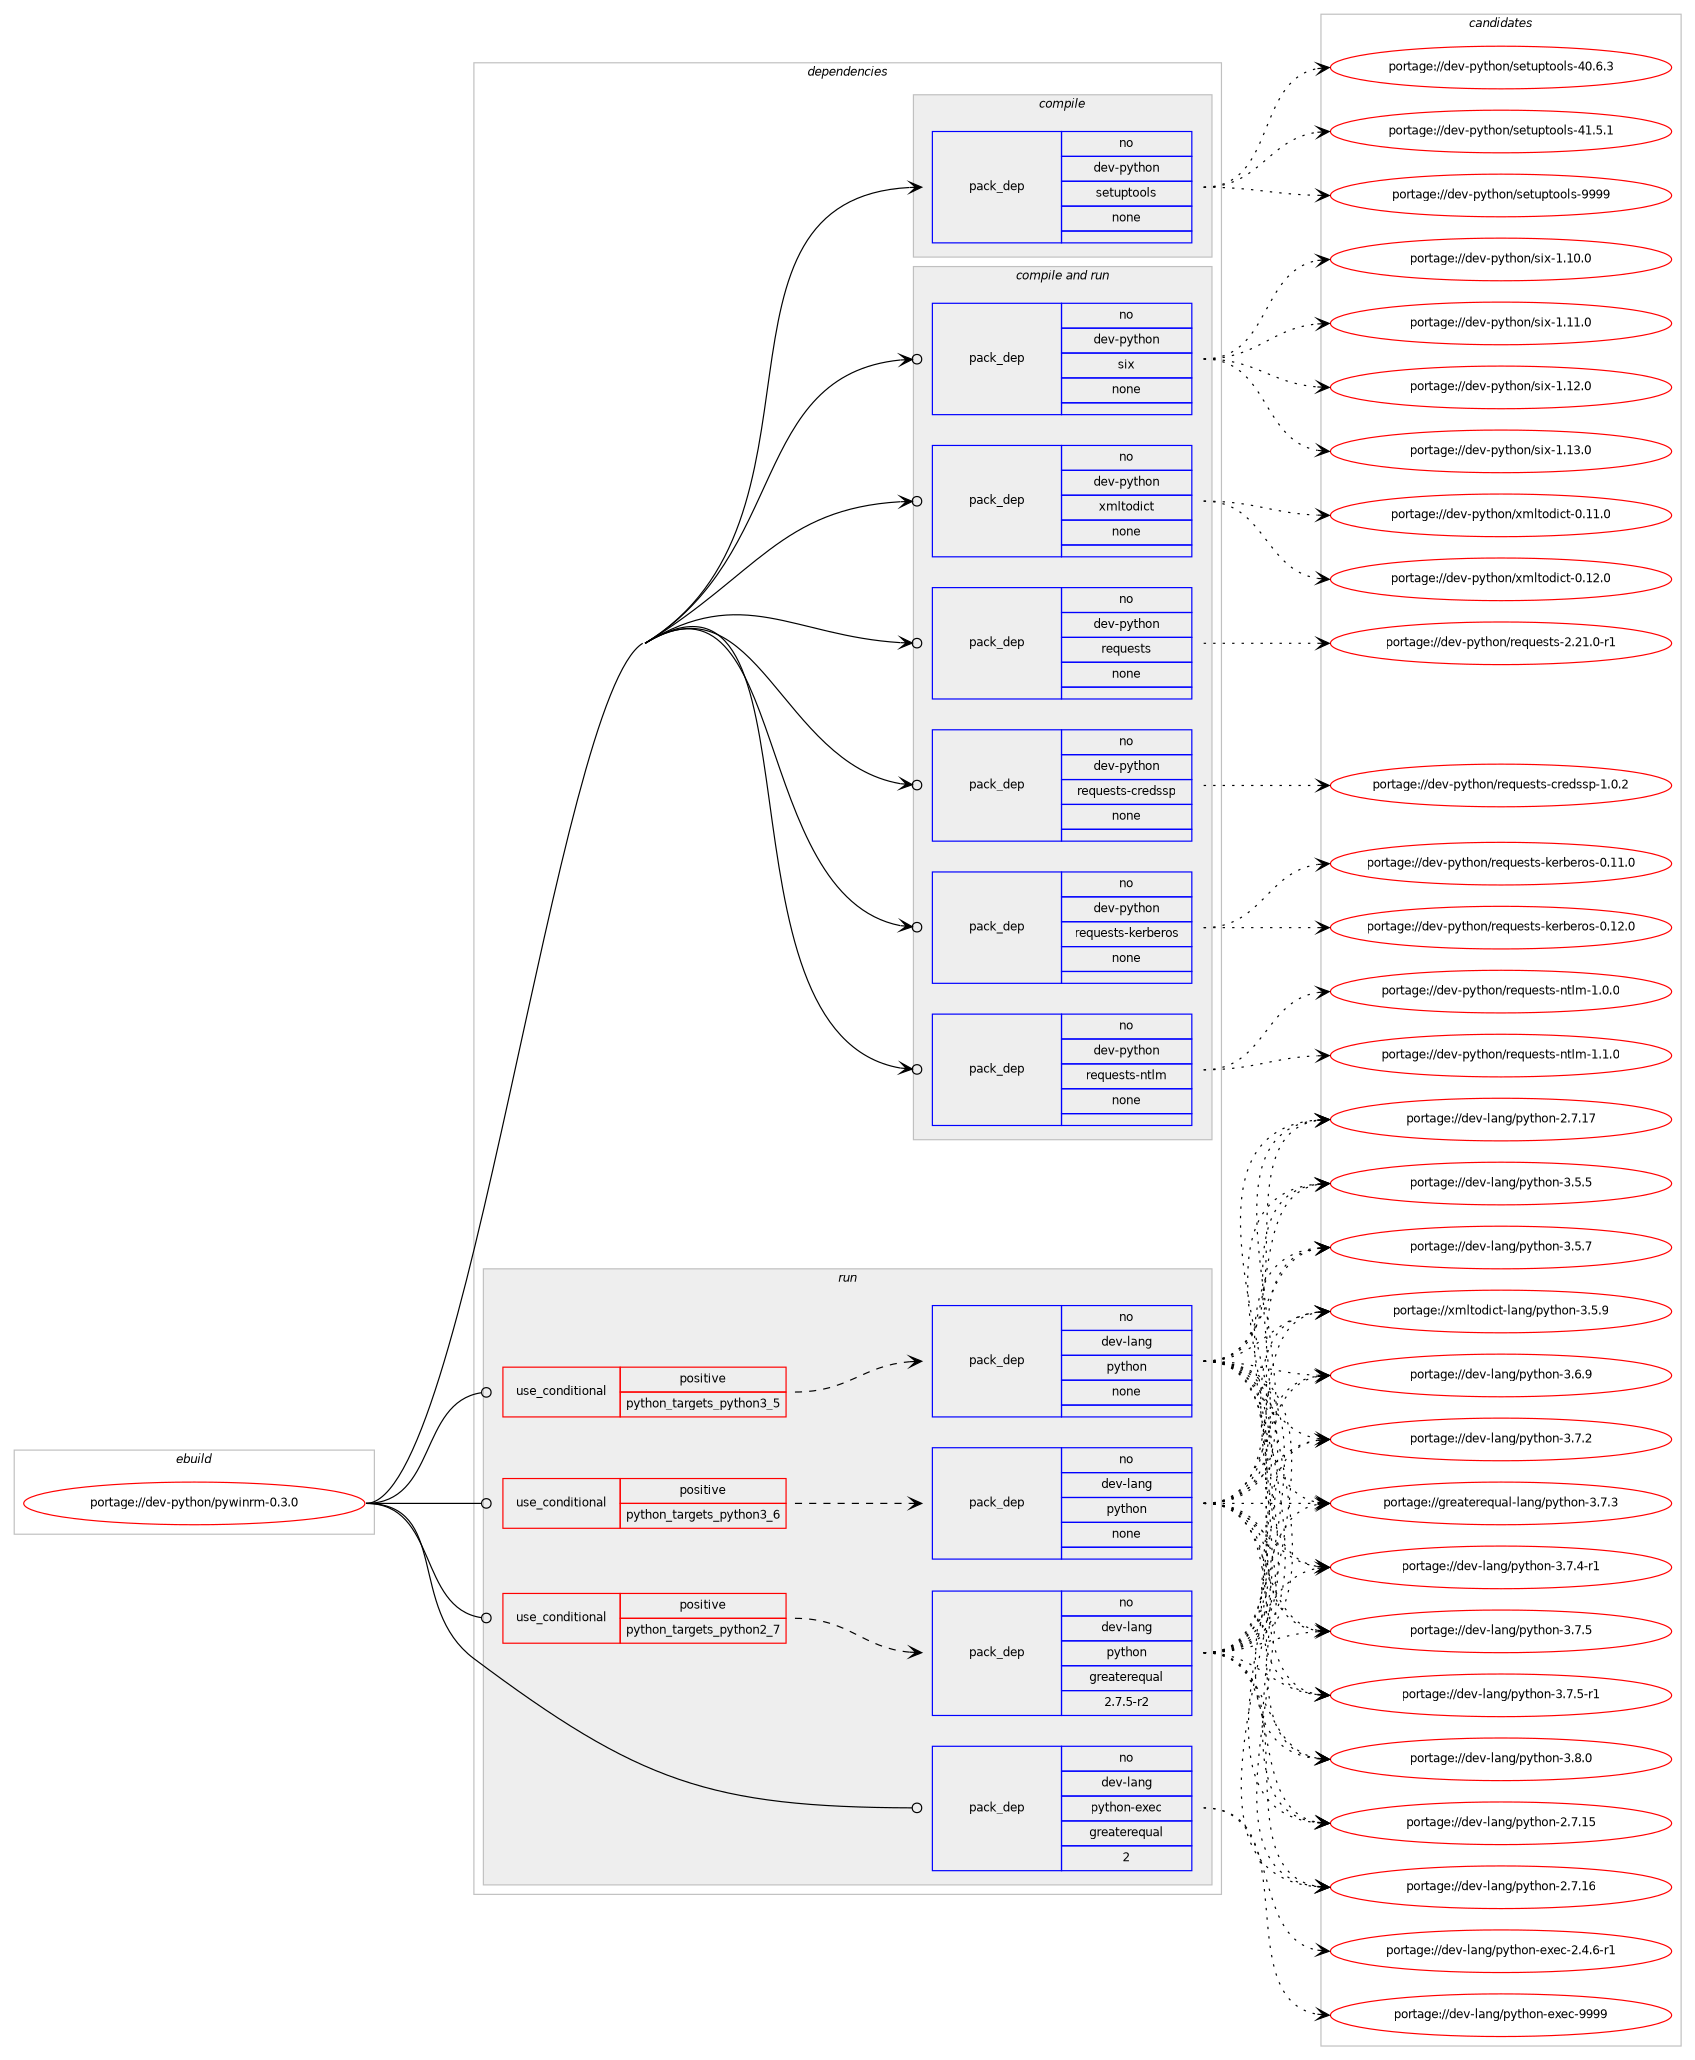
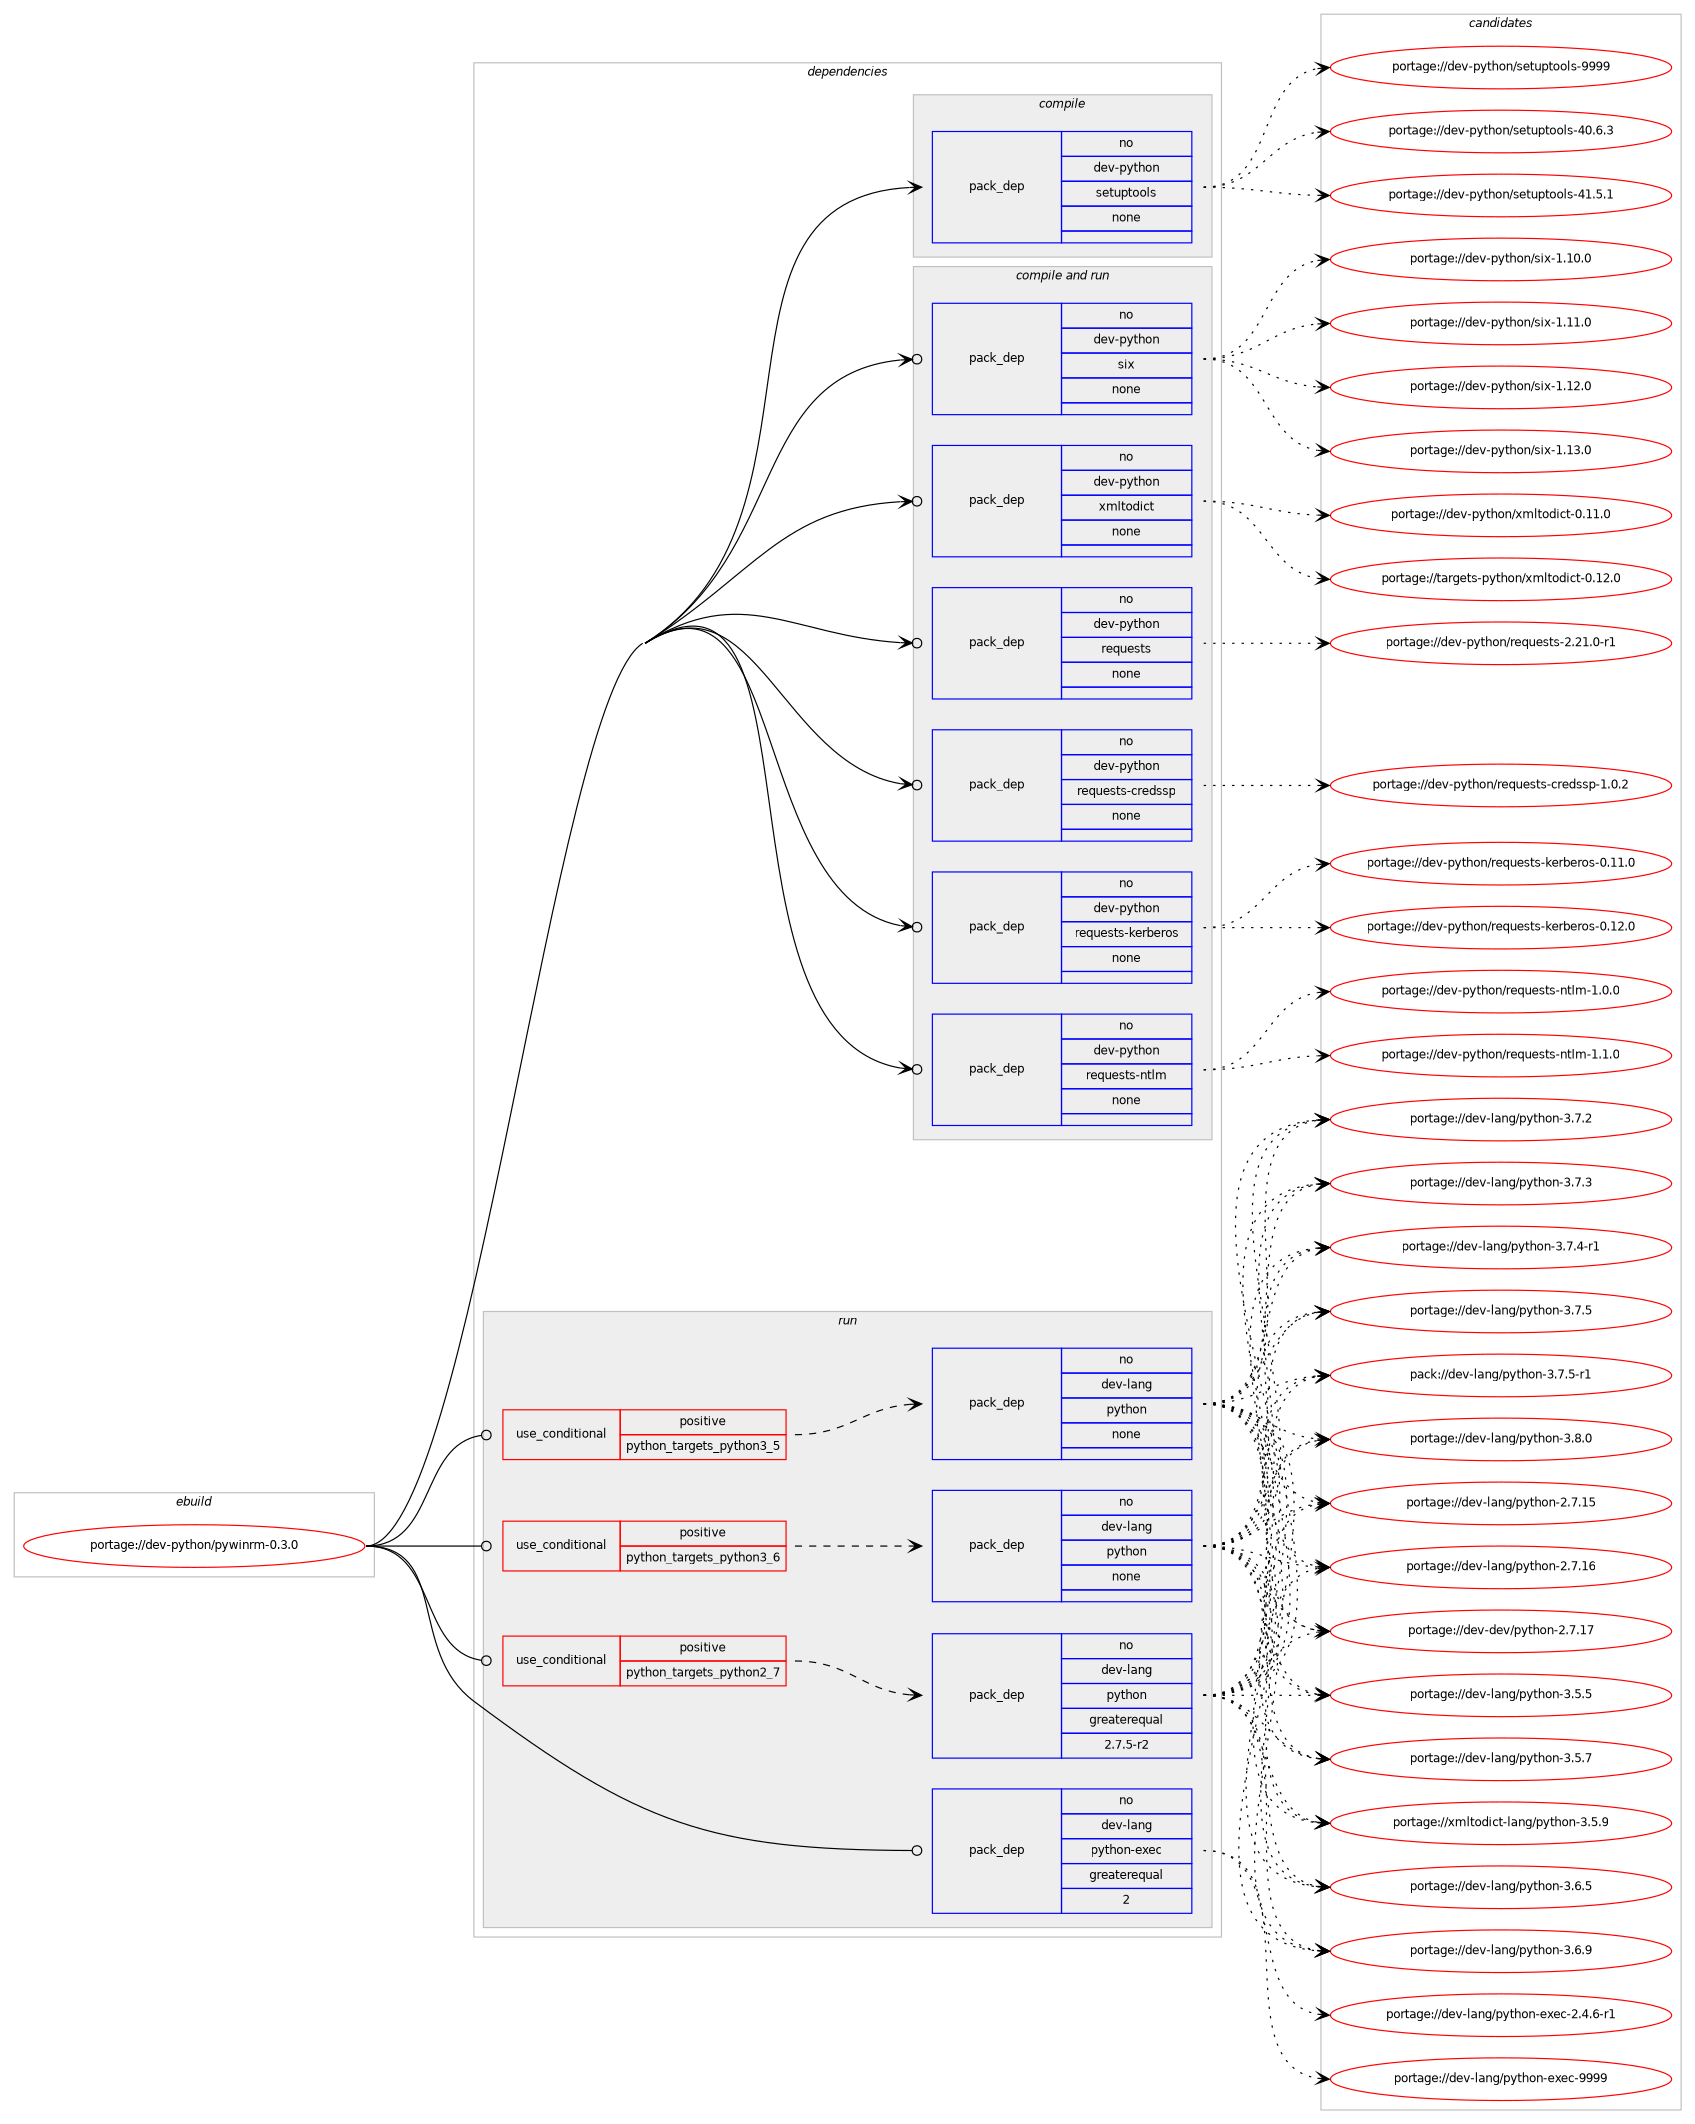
node "portage://dev-python/xmltodict-0.12.0": label "portage://dev-python/xmltodict-0.12.0" -> "portage://targets-python/xmltodict-0.12.0"
node "portage://dev-lang/python-2.7.17": label "portage://dev-lang/python-2.7.17" -> "portage://dev-dev/python-2.7.17"
node "portage://greaterequal-lang/python-3.7.3": label "portage://greaterequal-lang/python-3.7.3" -> "portage://dev-lang/python-3.7.3"
node "portage://dev-lang/python-3.7.5-r1": label "portage://dev-lang/python-3.7.5-r1" -> "pack://dev-lang/python-3.7.5-r1"
node "portage://dev-lang/python-3.6.5": added
